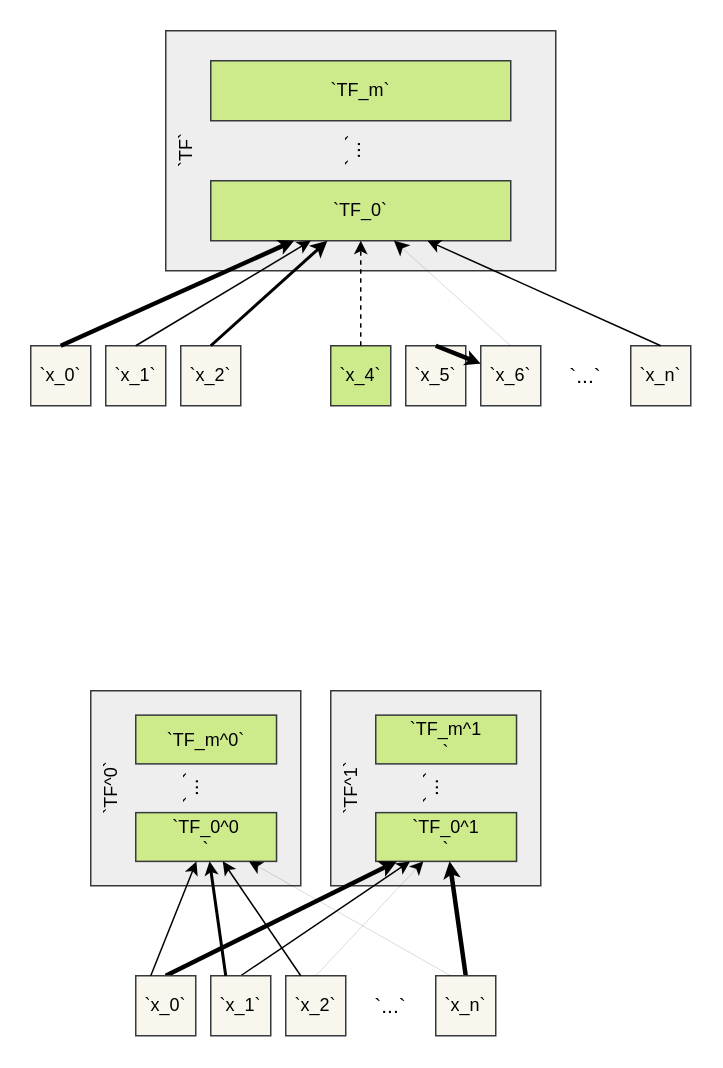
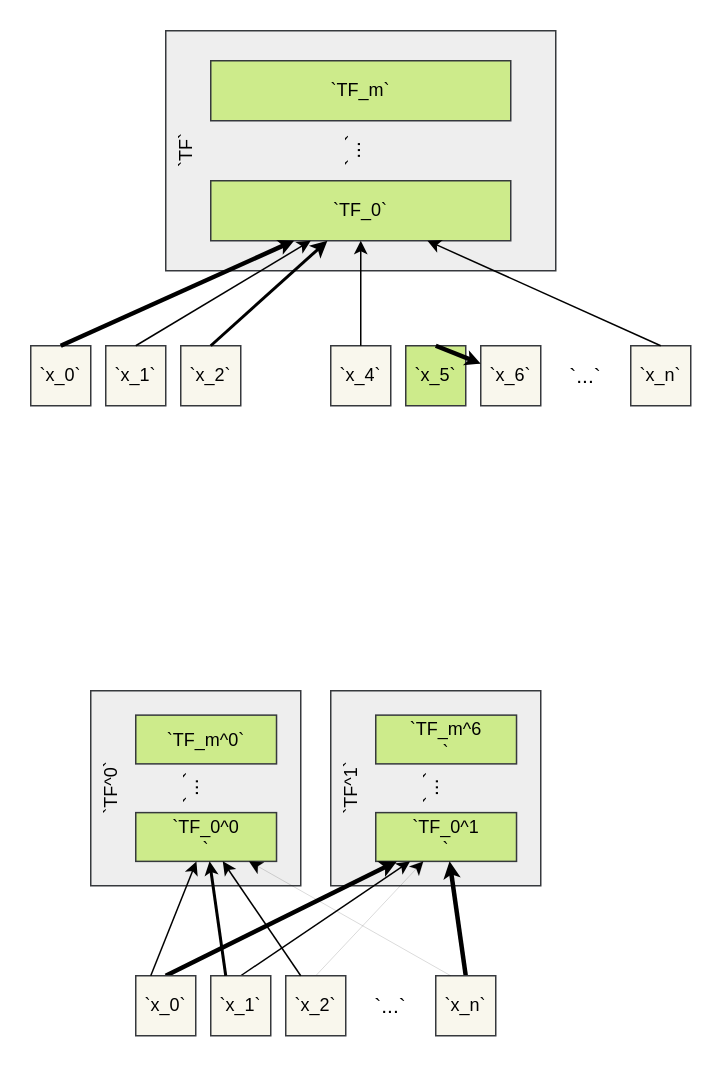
edge "`x_6`" -> "`TF_0`": removed
edge "`x_4`" -> "`TF_0`": style dashed -> solid
node "`x_4`": fillcolor #cdeb8b -> #f9f7ed
node "`x_5`": fillcolor #f9f7ed -> #cdeb8b
node "`TF_m^1 `": label "`TF_m^1 `" -> "`TF_m^6 `"
